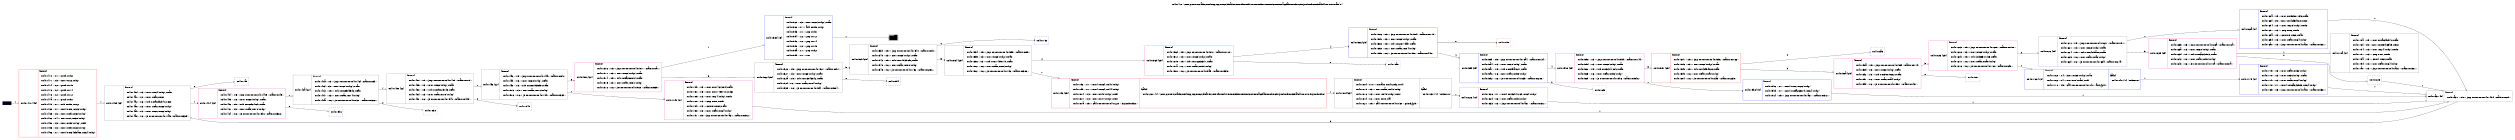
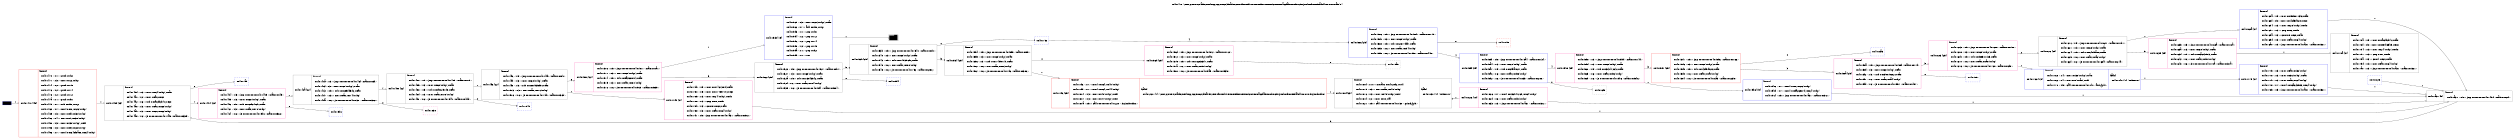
edge "0x40156d [25]" -> "0x401586 [25]": now "0x40175c" -> "0x401586 [25]"
edge "0x401635 [25]" -> "0x40164e": removed, label "0"
edge "0x40180f [23]" -> "0x401826 [18]": reversed
